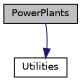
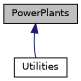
edge "PowerPlants" -> "Utilities": reversed
